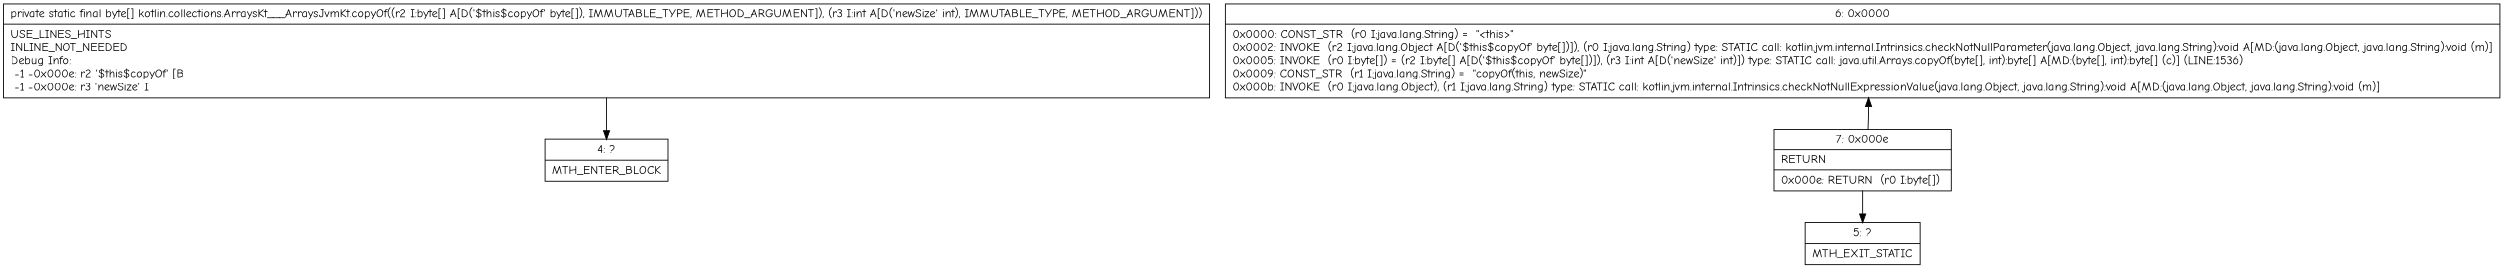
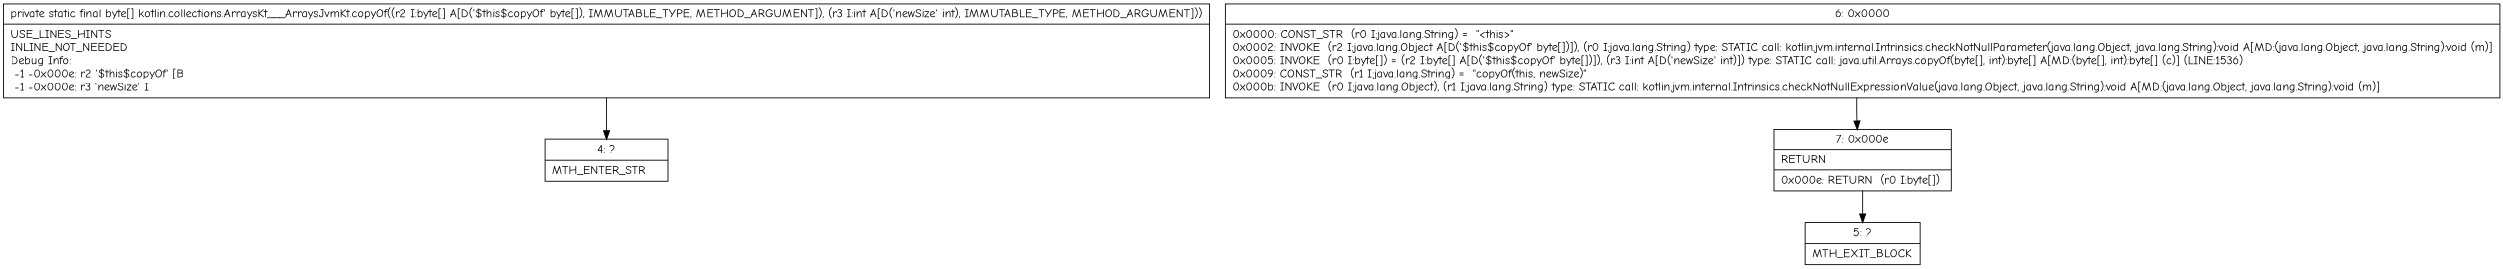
edge "7: 0x000e" -> "6: 0x0000": reversed
node "4: ?": text "MTH_ENTER_BLOCK" -> "MTH_ENTER_STR"
node "5: ?": text "MTH_EXIT_STATIC" -> "MTH_EXIT_BLOCK"
